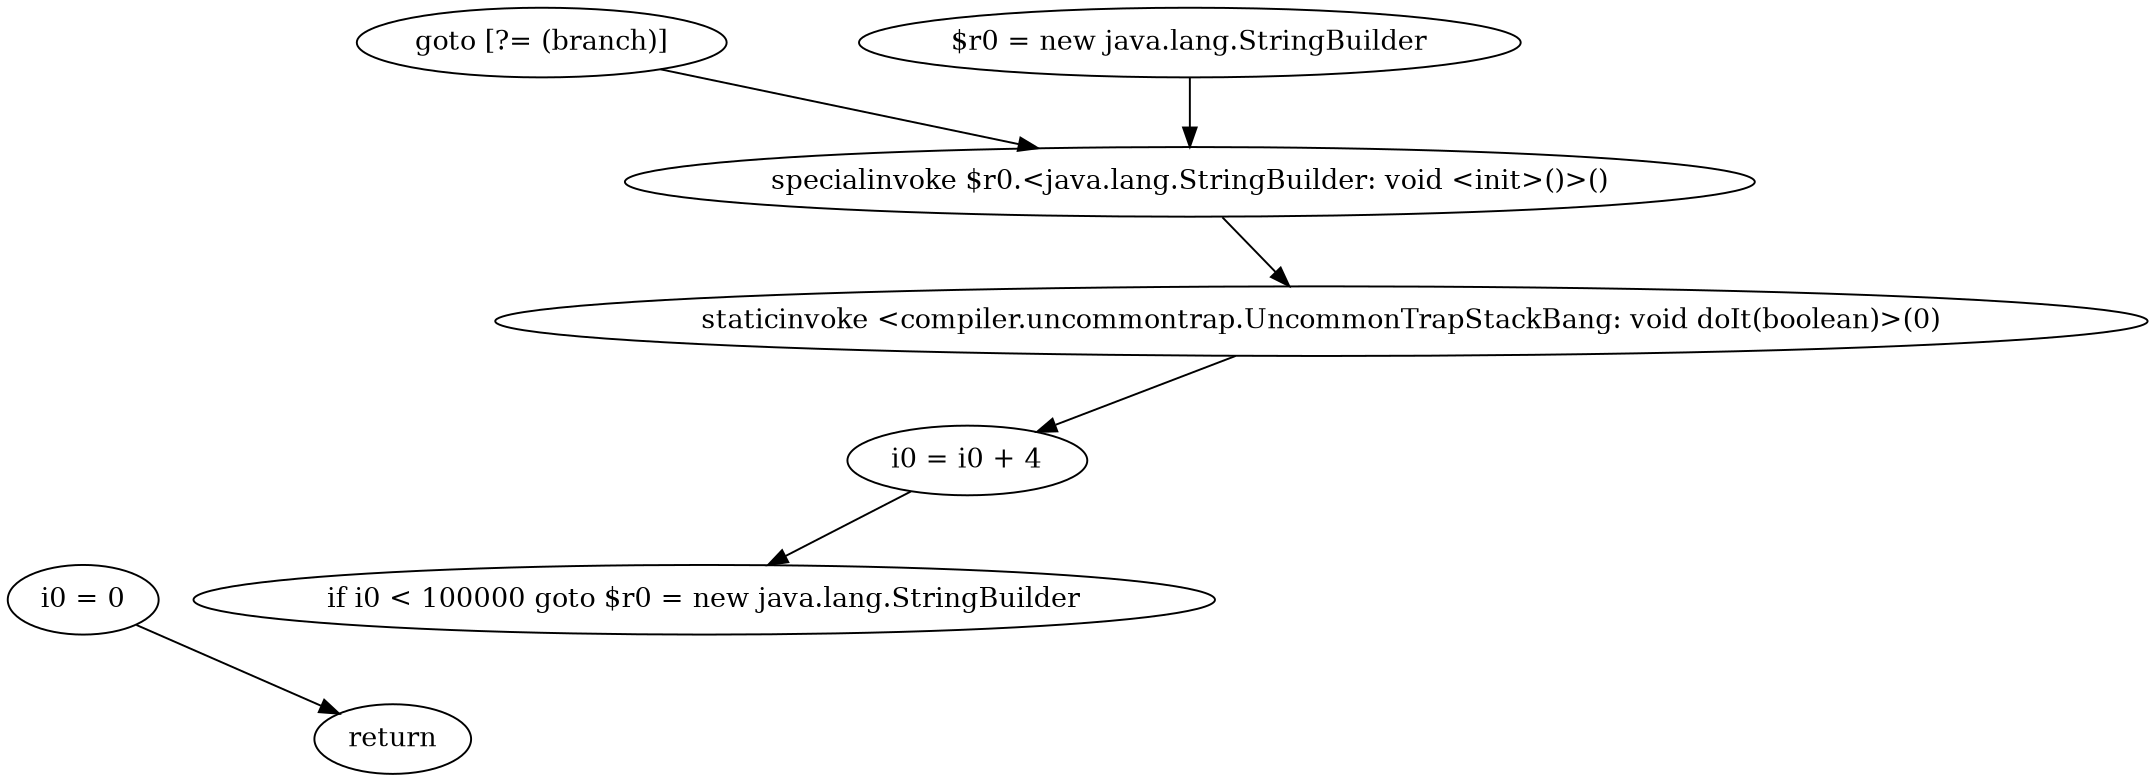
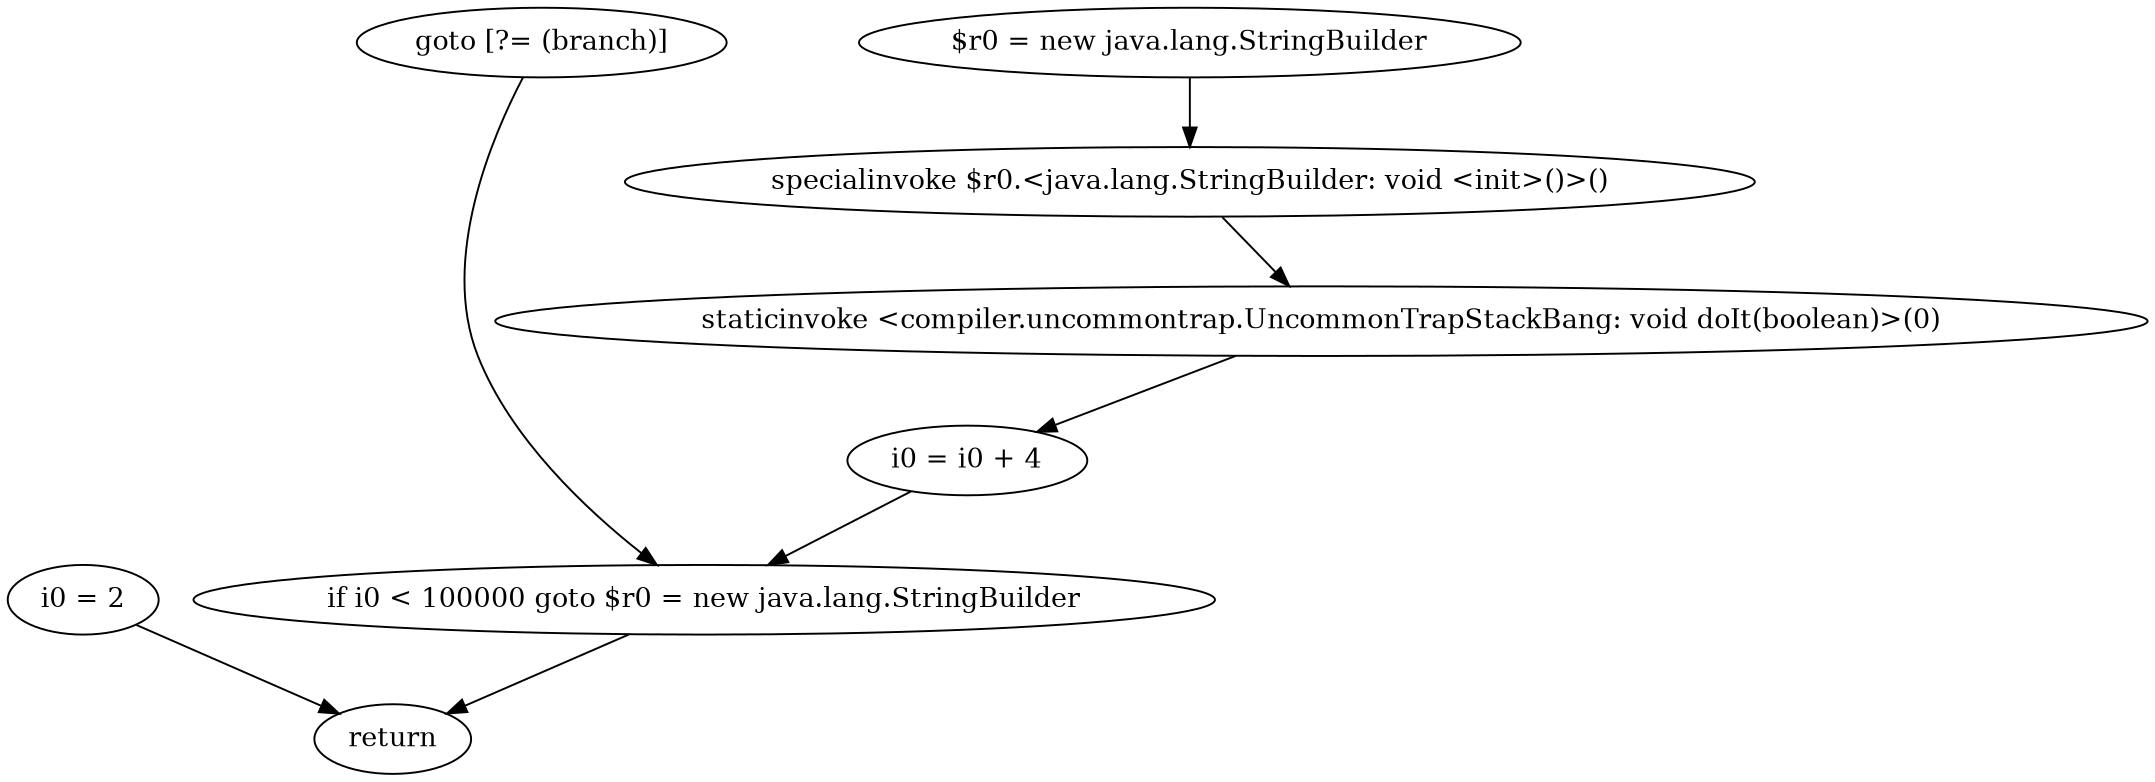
edge "goto [?= (branch)]" -> "specialinvoke $r0.<java.lang.StringBuilder: void <init>()>()": now "goto [?= (branch)]" -> "if i0 < 100000 goto $r0 = new java.lang.StringBuilder"
node "i0 = 0": label "i0 = 0" -> "i0 = 2"
edge "if i0 < 100000 goto $r0 = new java.lang.StringBuilder" -> "return": added
